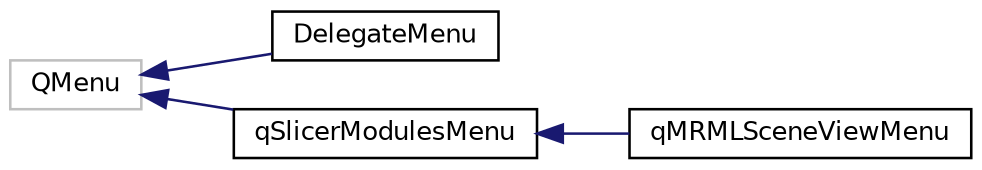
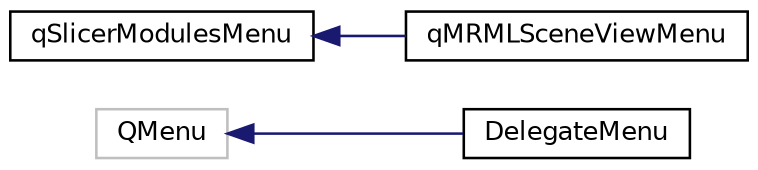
edge "qSlicerModulesMenu" -> "QMenu": removed
